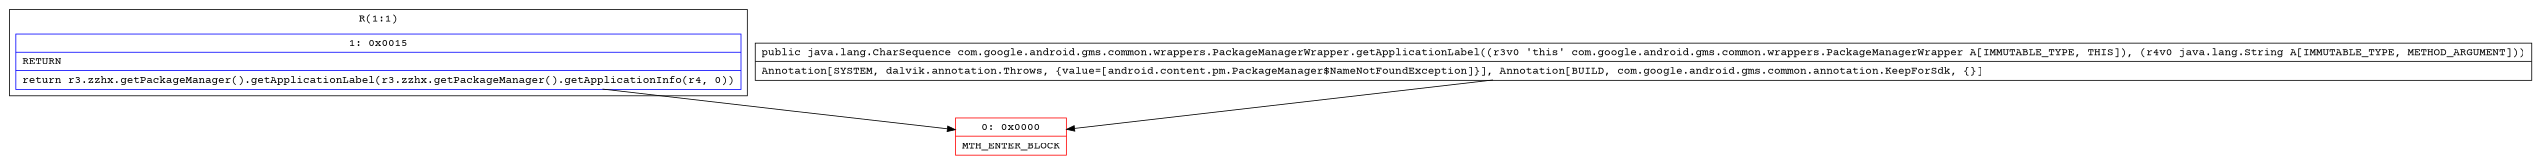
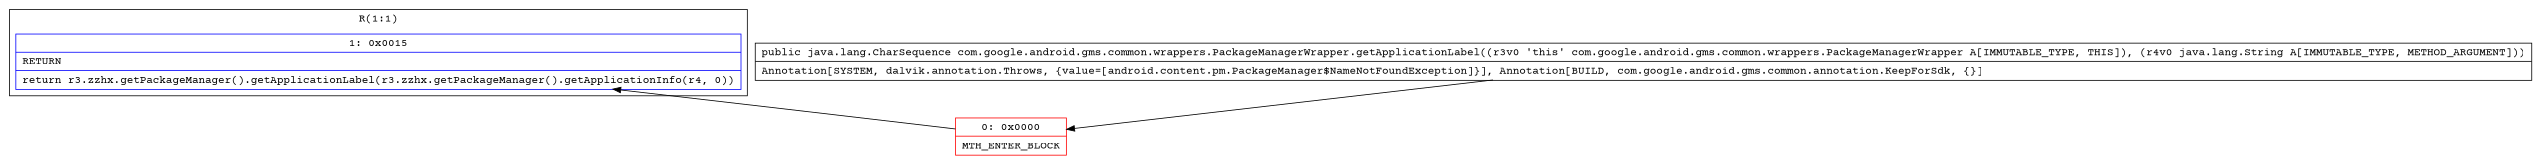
edge "1: 0x0015" -> "0: 0x0000": reversed
